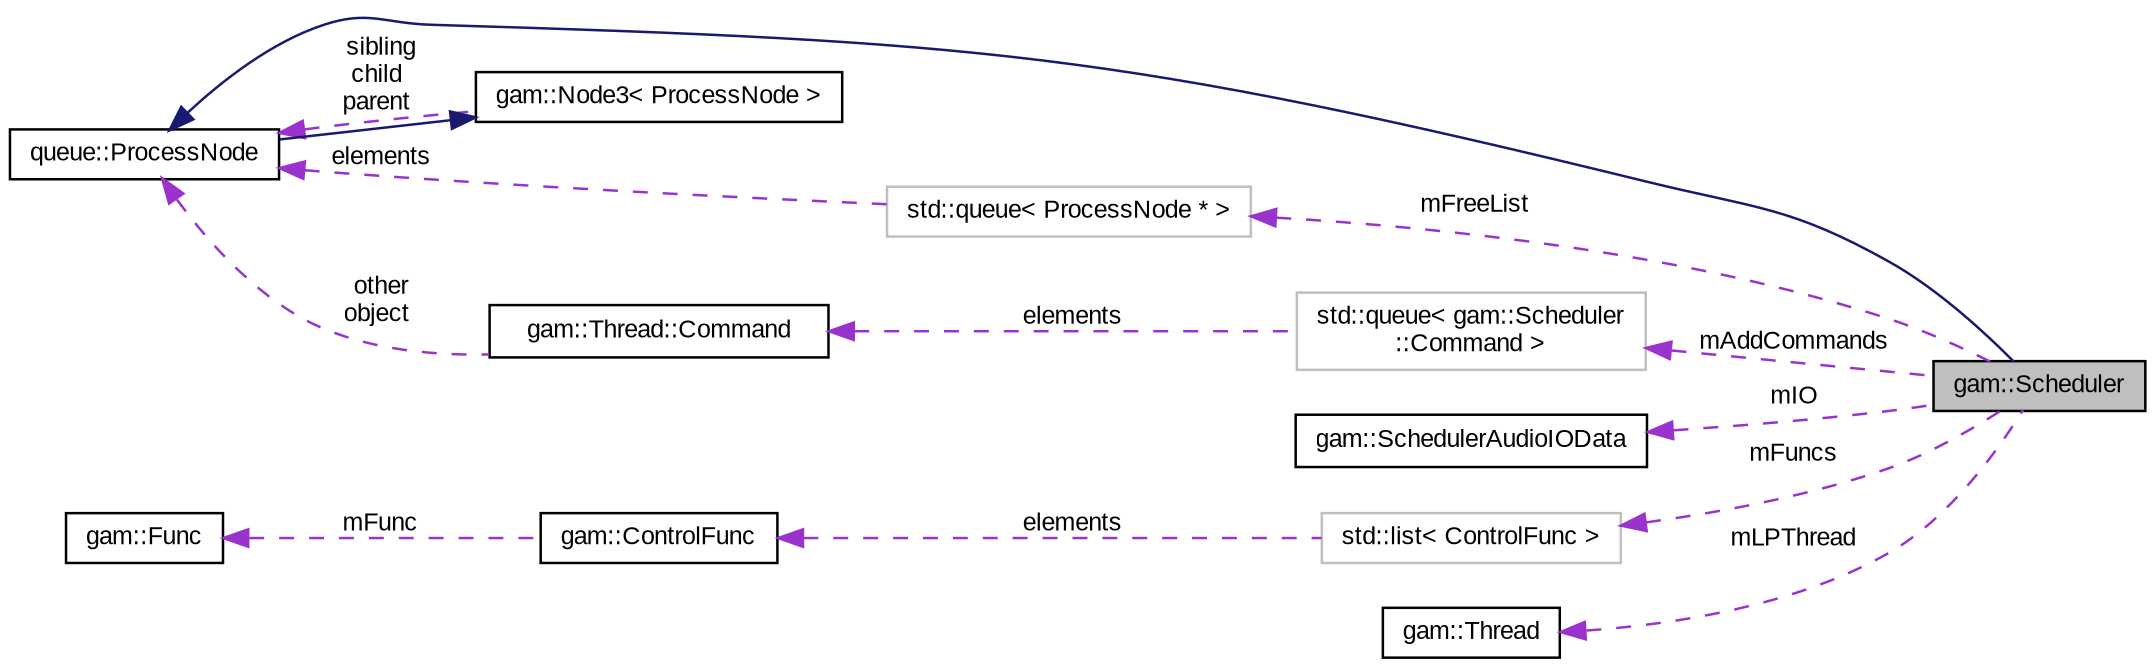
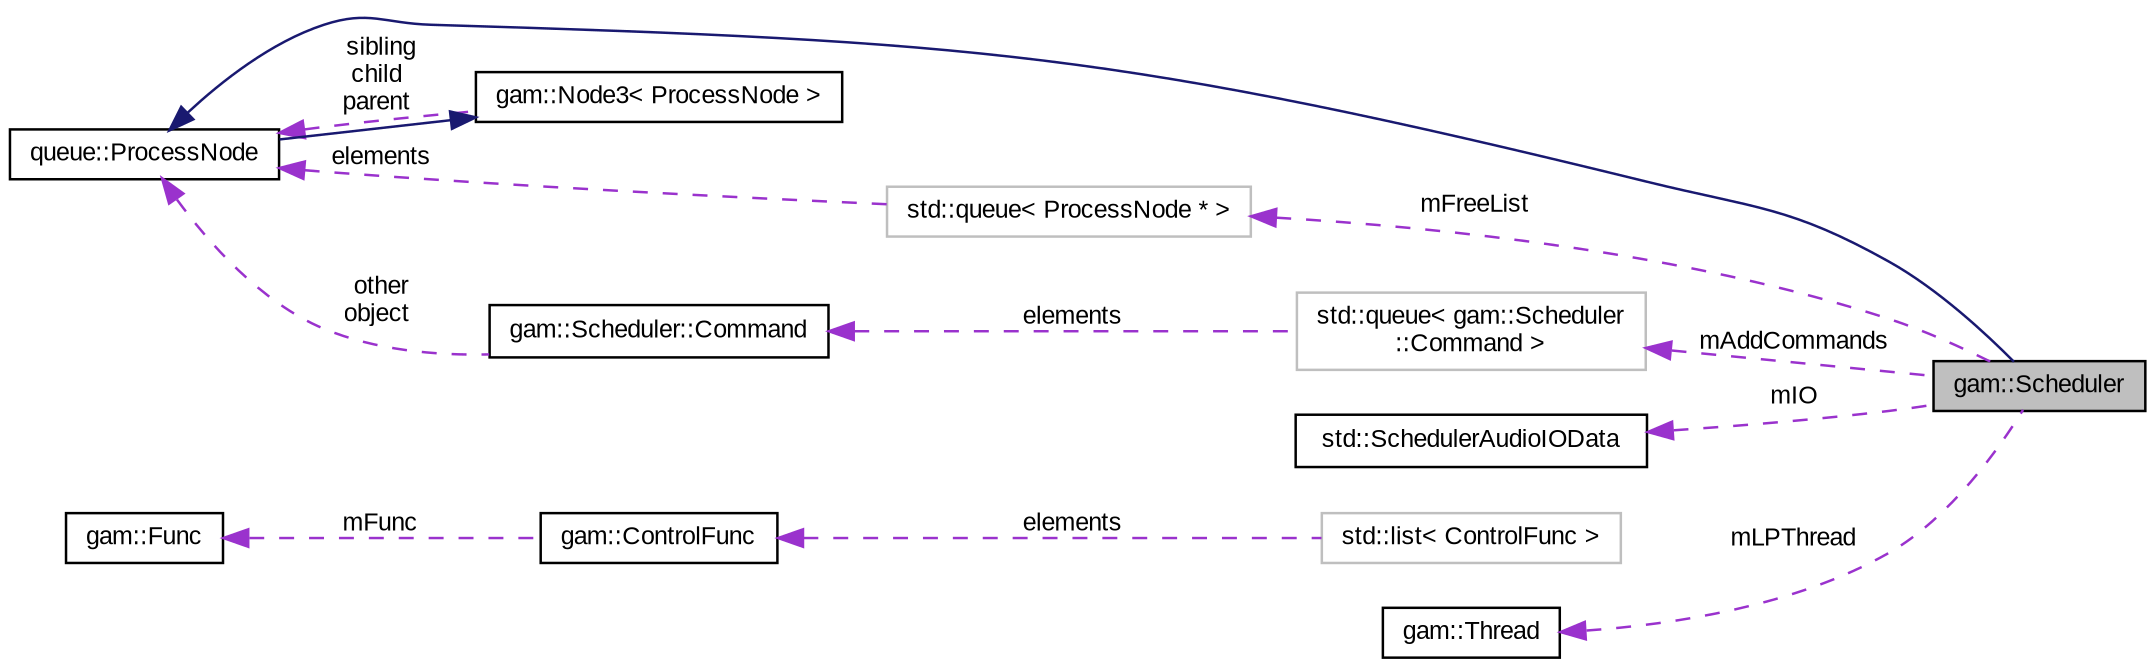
node "gam::Thread::Command": label "gam::Thread::Command" -> "gam::Scheduler::Command"
node "gam::SchedulerAudioIOData": label "gam::SchedulerAudioIOData" -> "std::SchedulerAudioIOData"
edge "gam::Scheduler" -> "std::list< ControlFunc >": removed, label "mFuncs"
